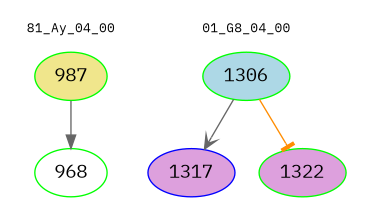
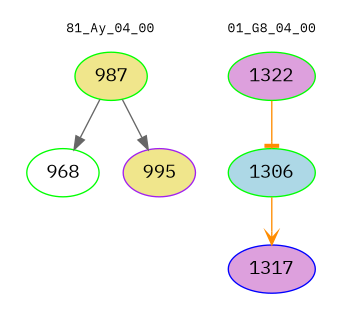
edge "1306" -> "1317": color gray40 -> darkorange
edge "1306" -> "1322": reversed
node "995": added
